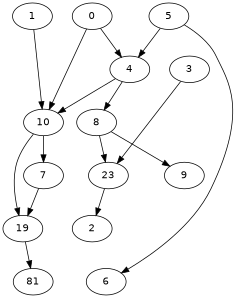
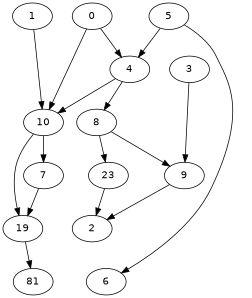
edge "3" -> "23": now "3" -> "9"
edge "9" -> "2": added
